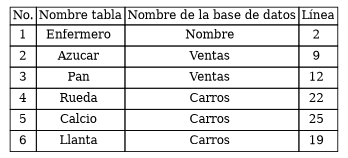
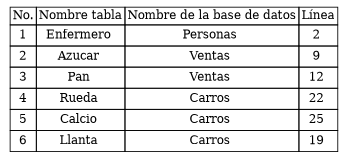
node "No.": text "Nombre" -> "Personas"
